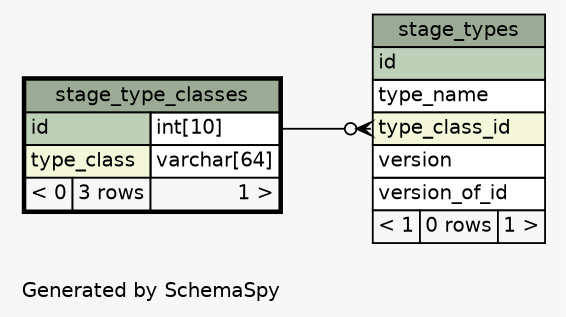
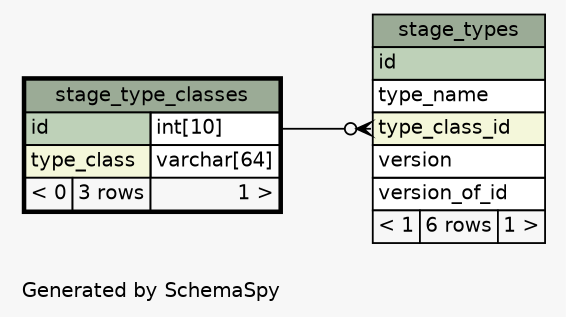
node "stage_types": text "0 rows" -> "6 rows"
